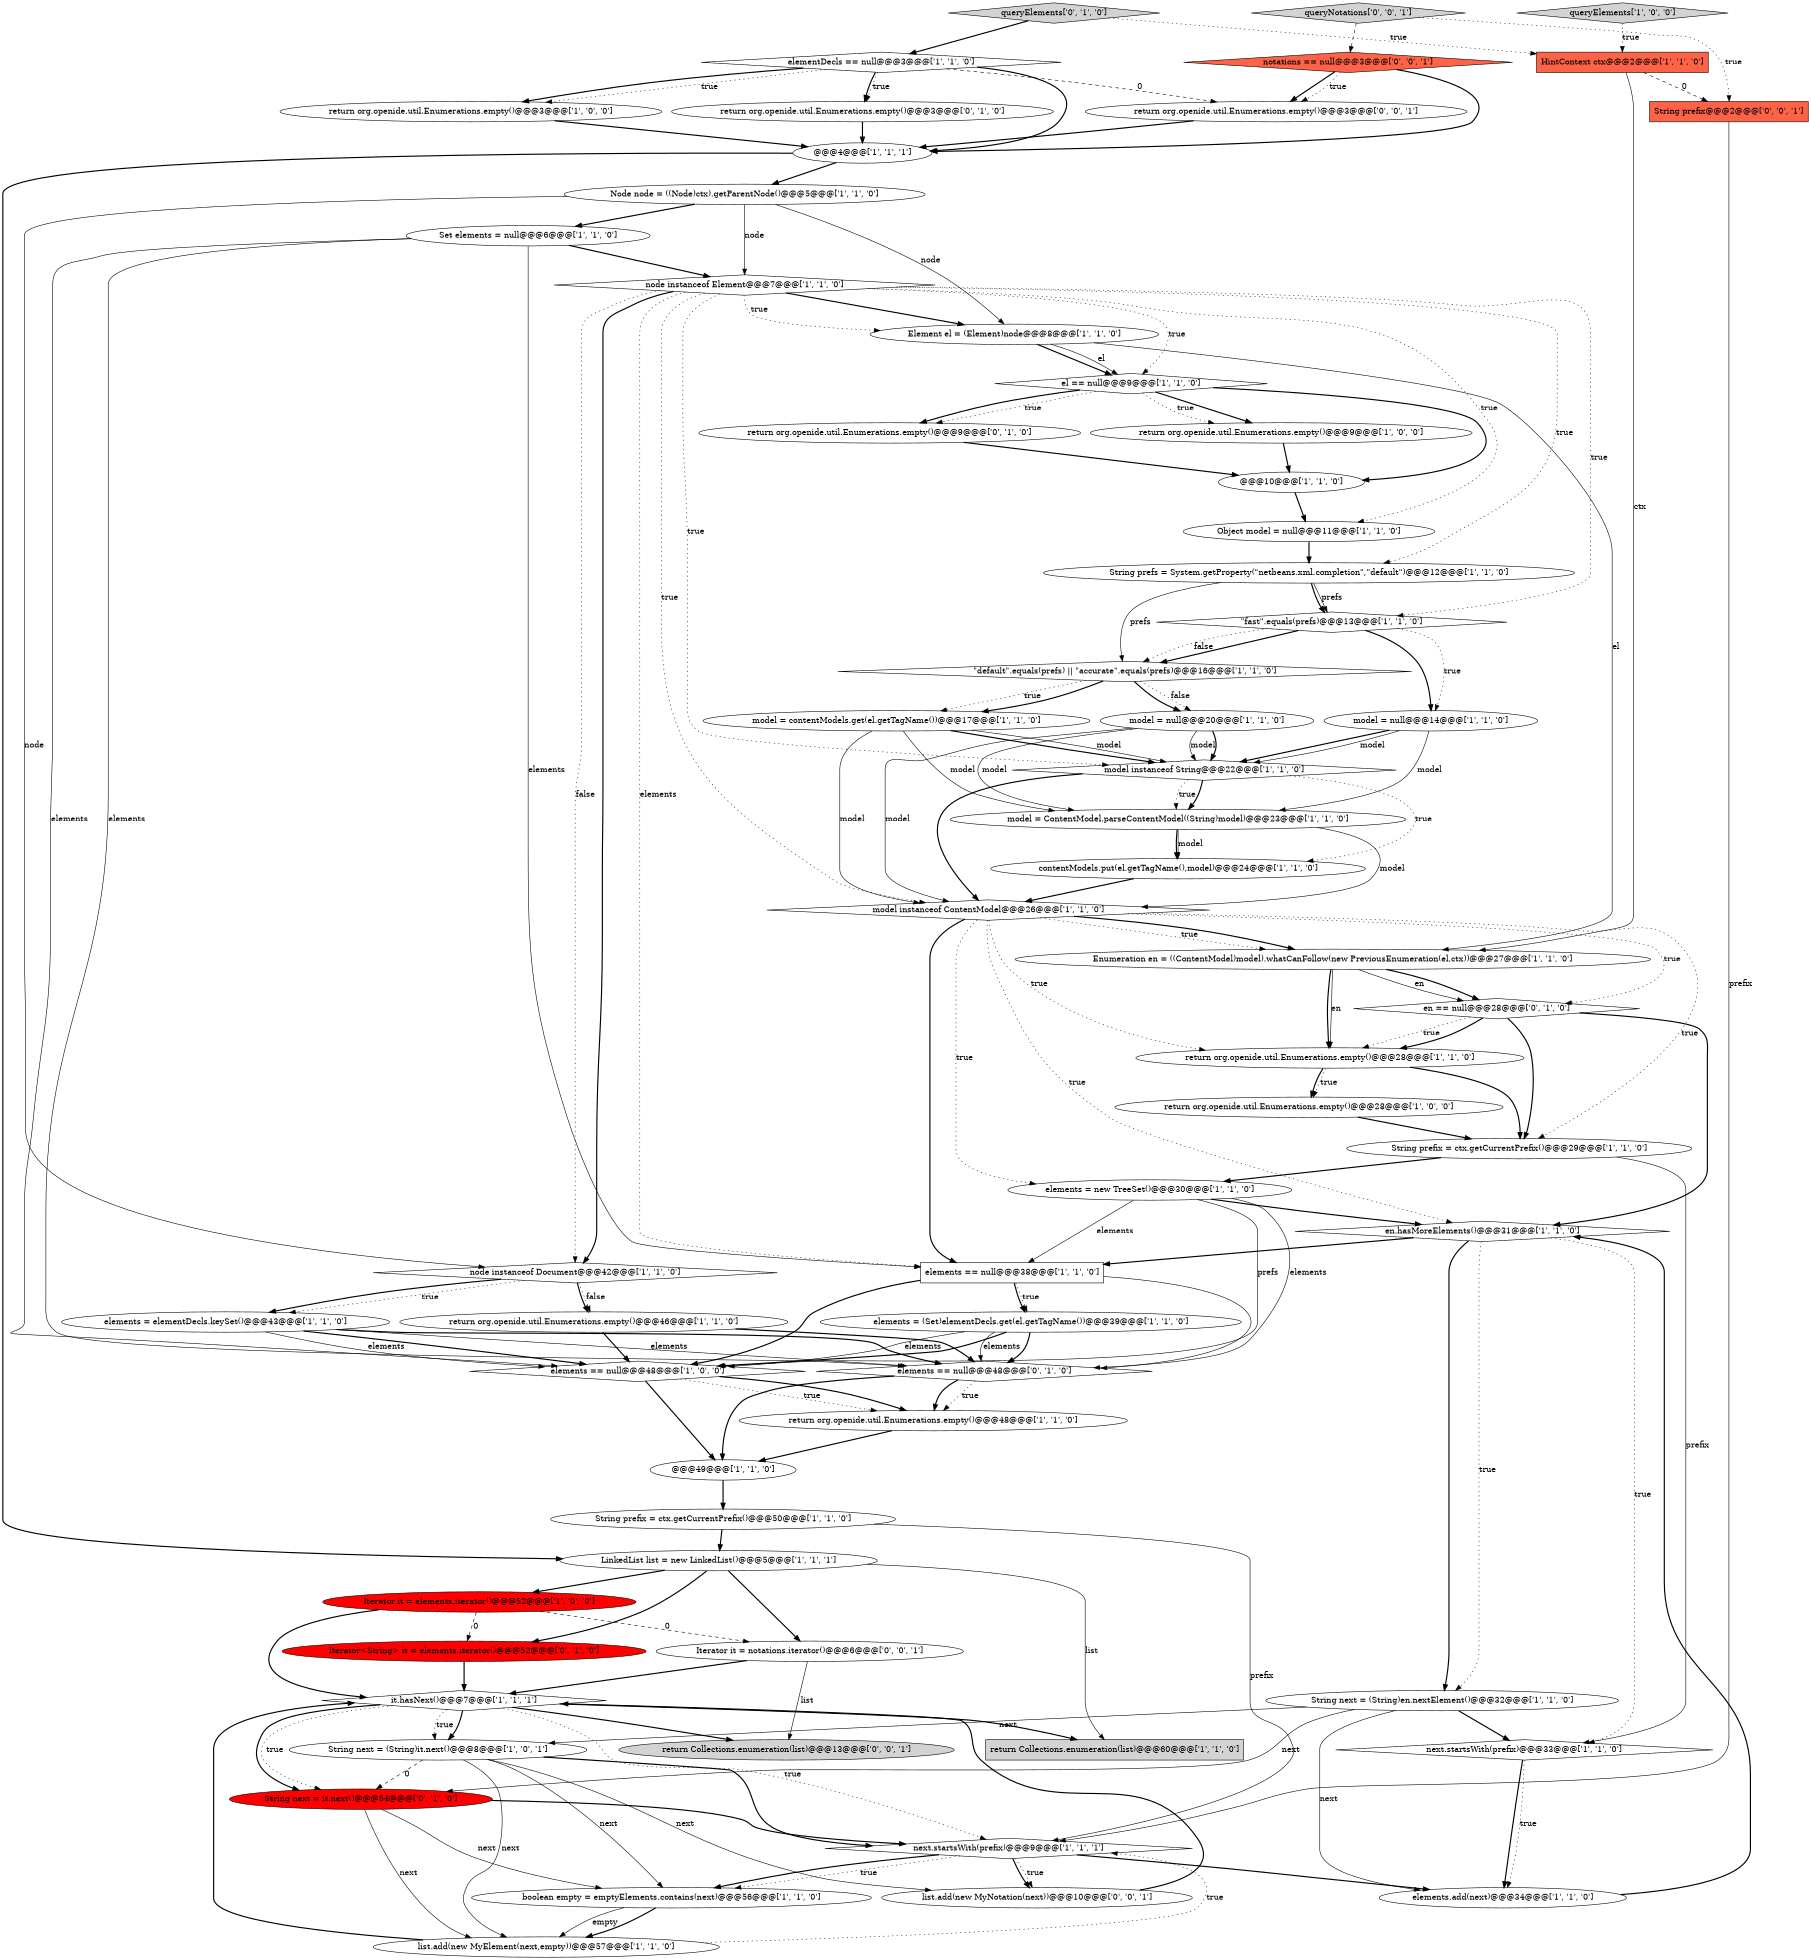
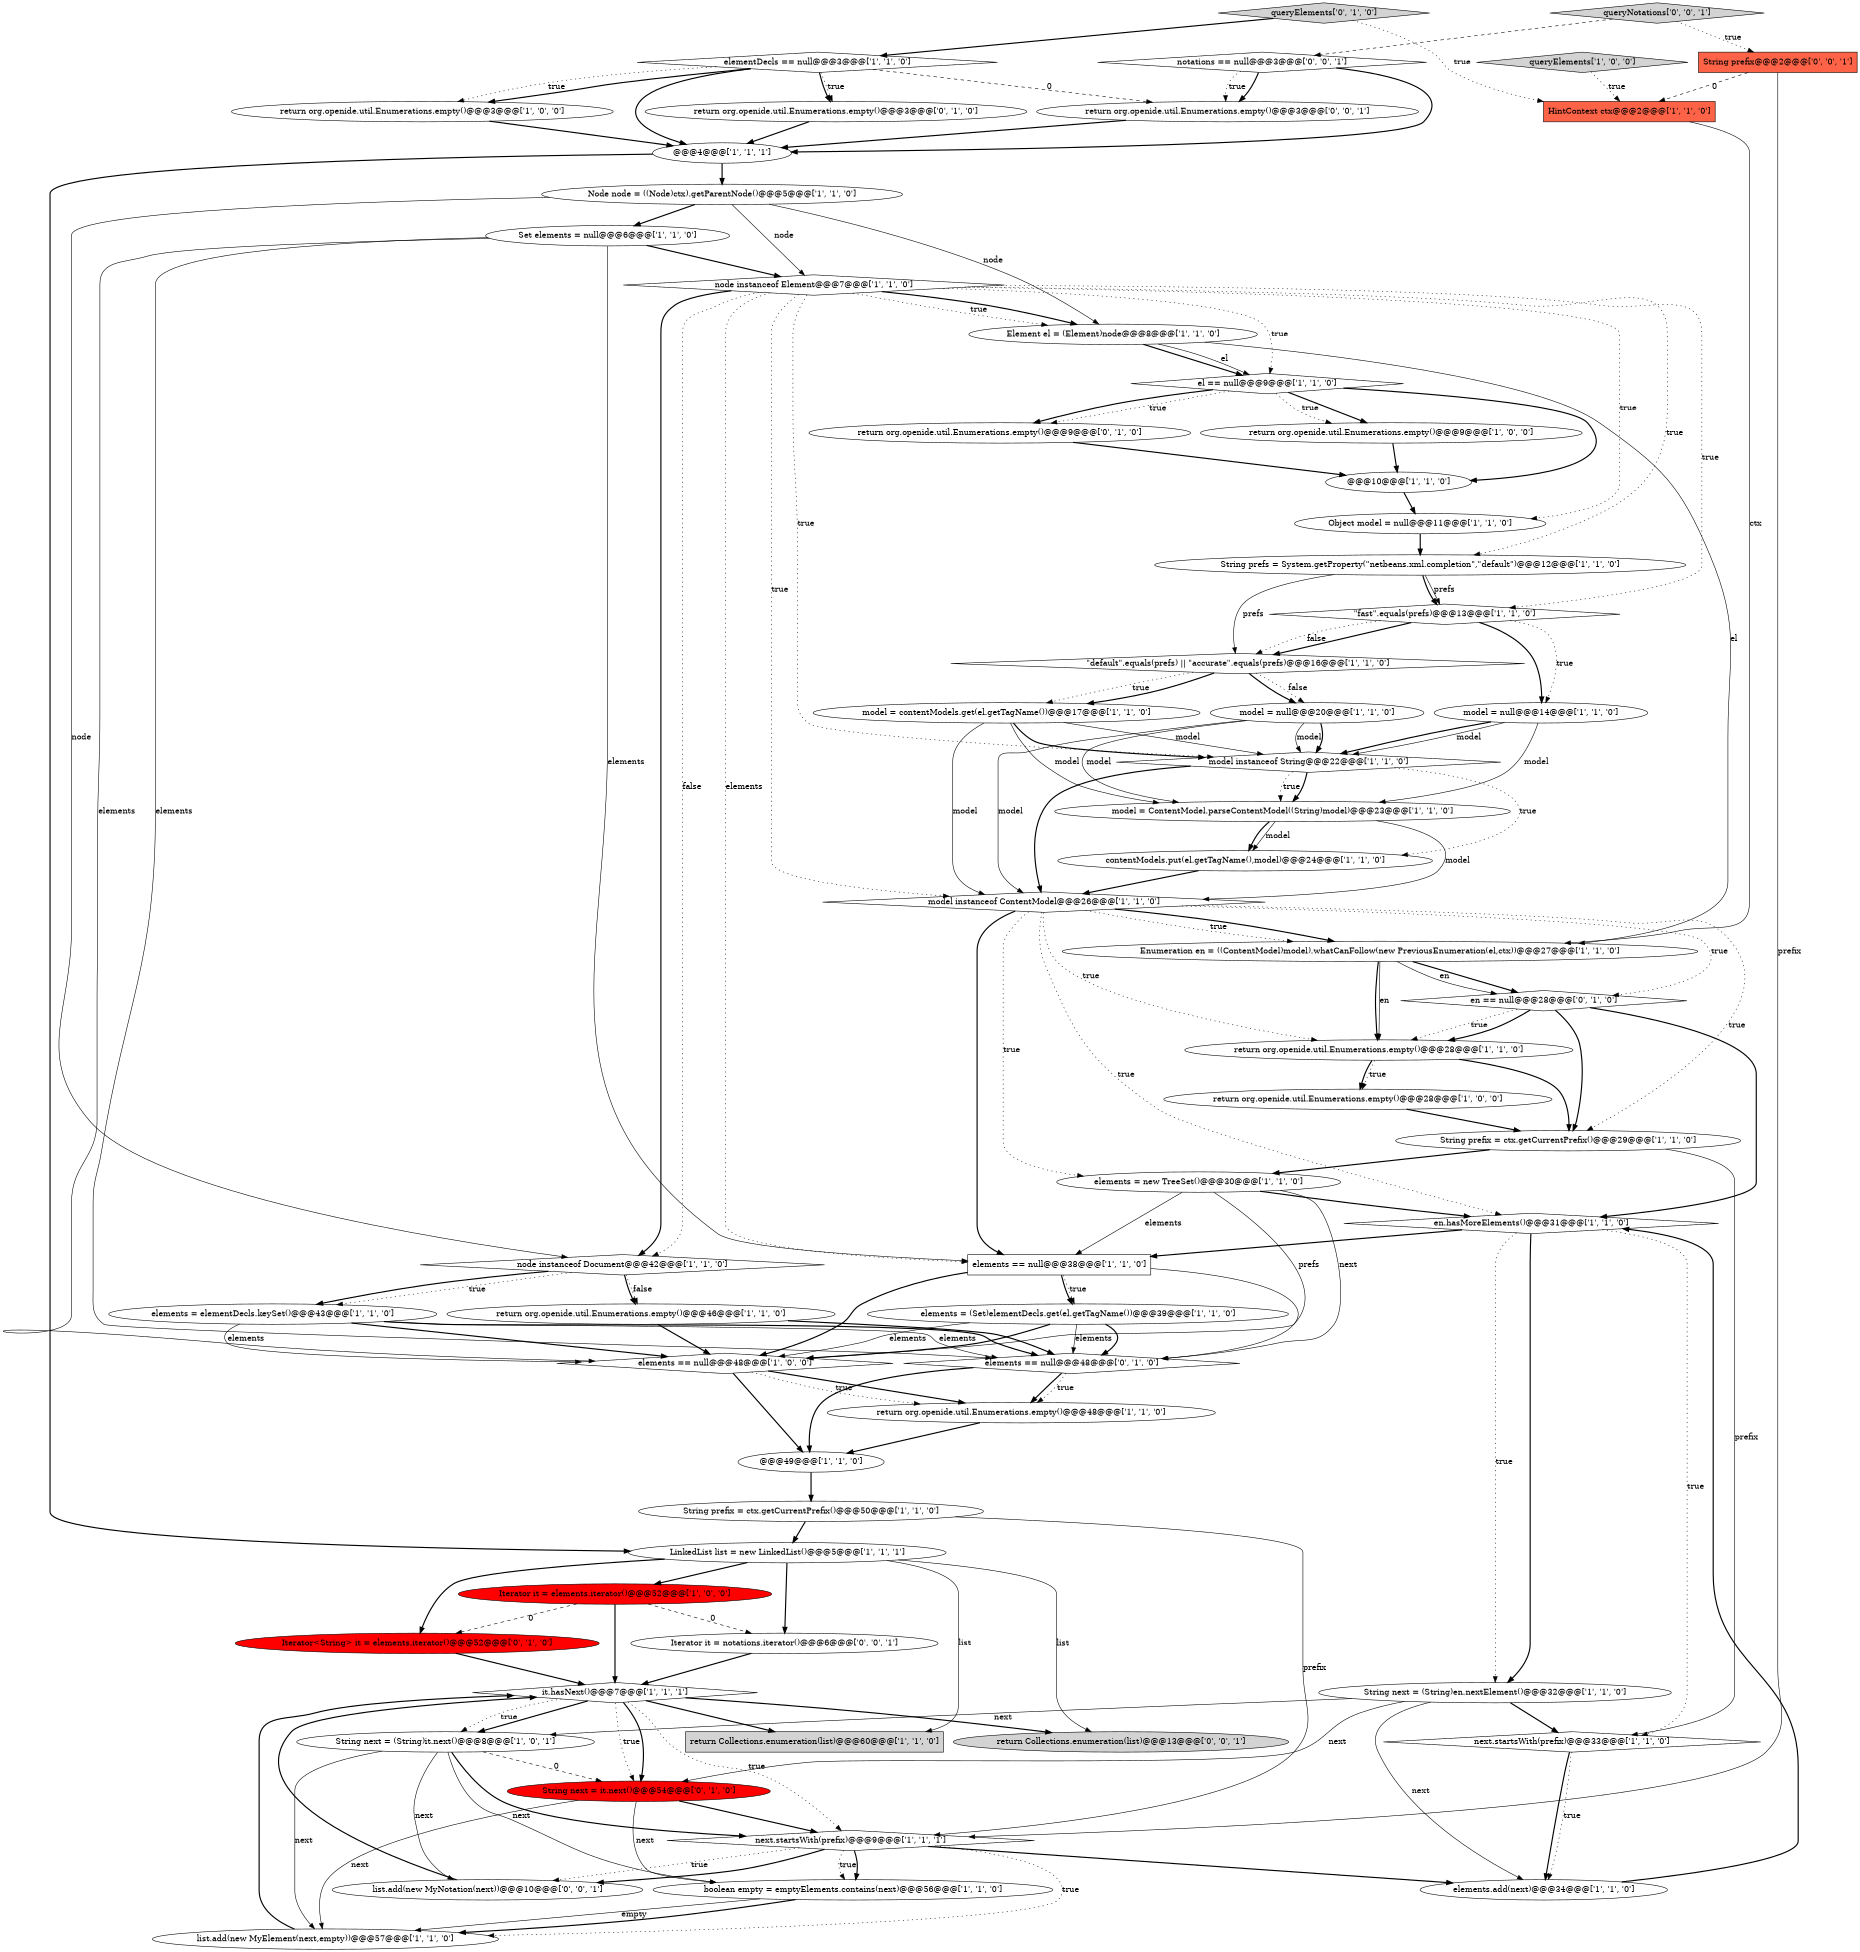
node "notations == null@@@3@@@['0', '0', '1']": fillcolor tomato -> white
edge "HintContext ctx@@@2@@@['1', '1', '0']" -> "String prefix@@@2@@@['0', '0', '1']": reversed
edge "elements = new TreeSet()@@@30@@@['1', '1', '0']" -> "elements == null@@@48@@@['0', '1', '0']": label "elements" -> "next"
edge "Iterator it = notations.iterator()@@@6@@@['0', '0', '1']" -> "return Collections.enumeration(list)@@@13@@@['0', '0', '1']": now "LinkedList list = new LinkedList()@@@5@@@['1', '1', '1']" -> "return Collections.enumeration(list)@@@13@@@['0', '0', '1']"
edge "list.add(new MyElement(next,empty))@@@57@@@['1', '1', '0']" -> "next.startsWith(prefix)@@@9@@@['1', '1', '1']": reversed
